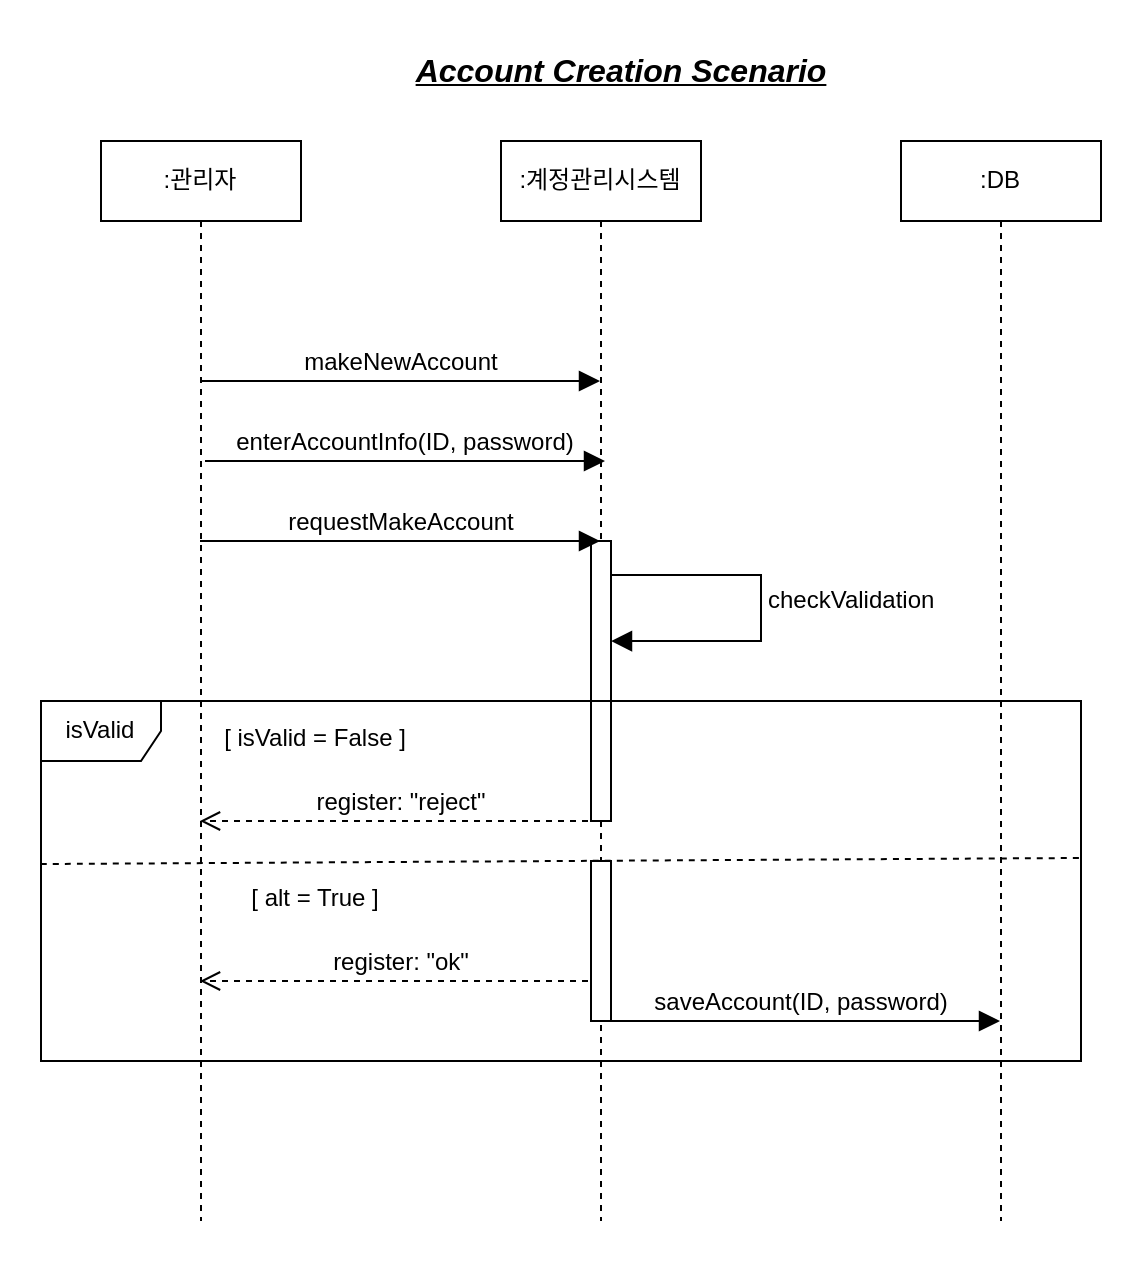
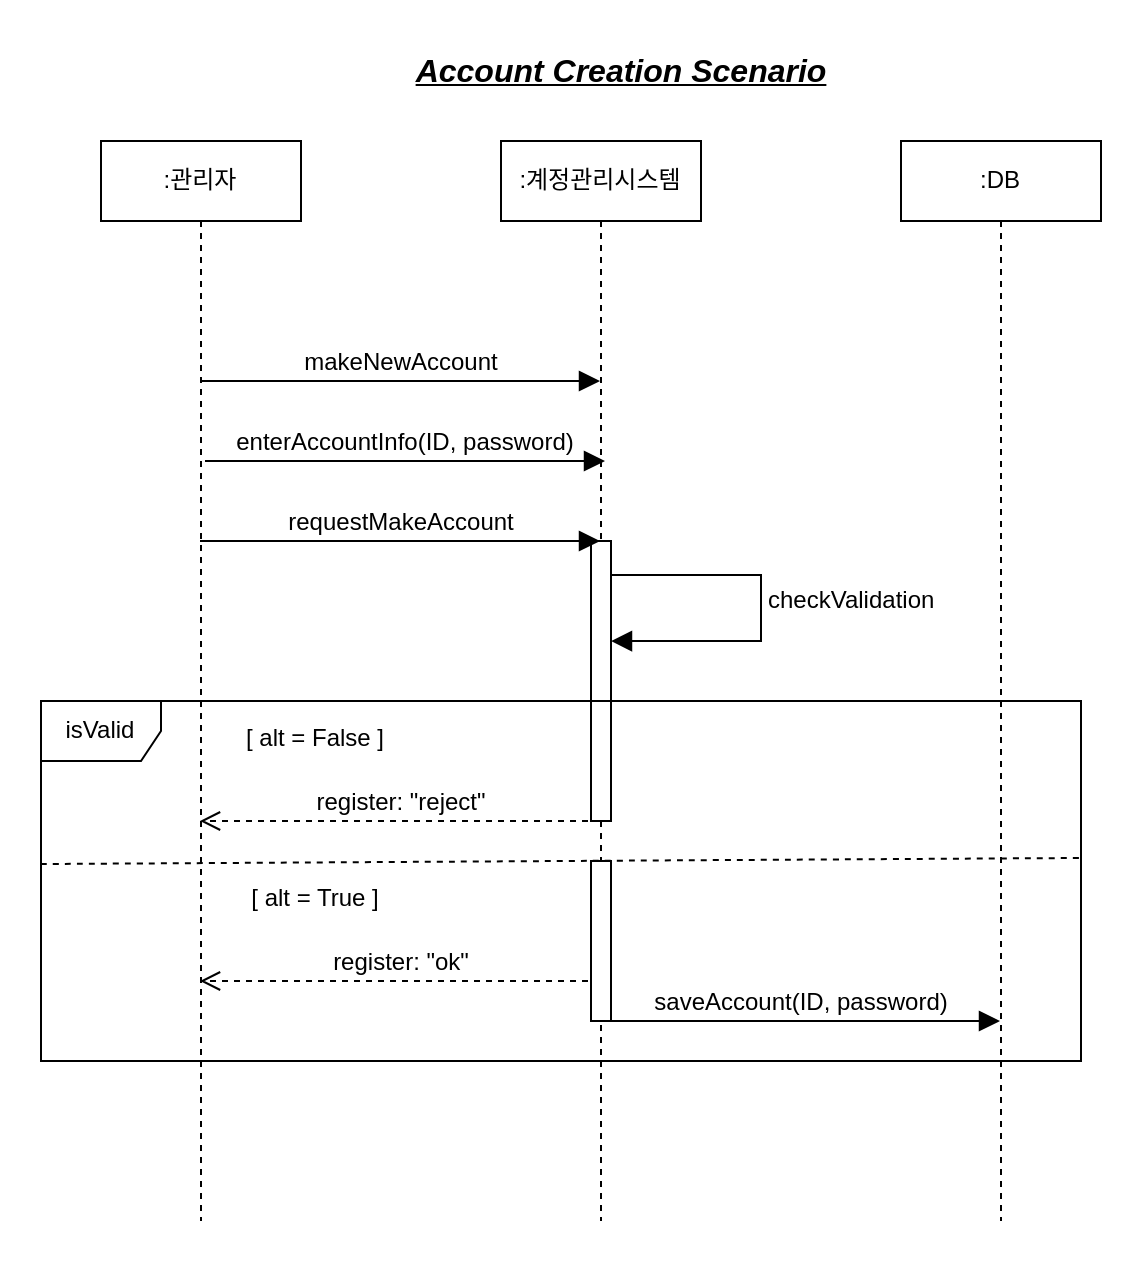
node "[ isValid = False ]": label "[ isValid = False ]" -> "[ alt = False ]"
